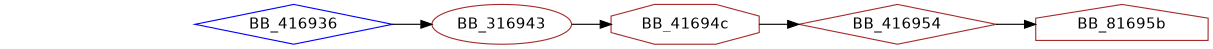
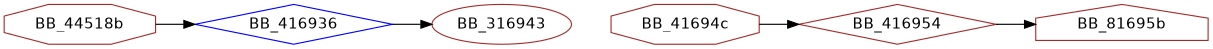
node "BB_44518b": added
edge "BB_316943" -> "BB_41694c": removed
